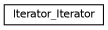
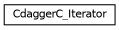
node "Iterator_Iterator": label "Iterator_Iterator" -> "CdaggerC_Iterator"
